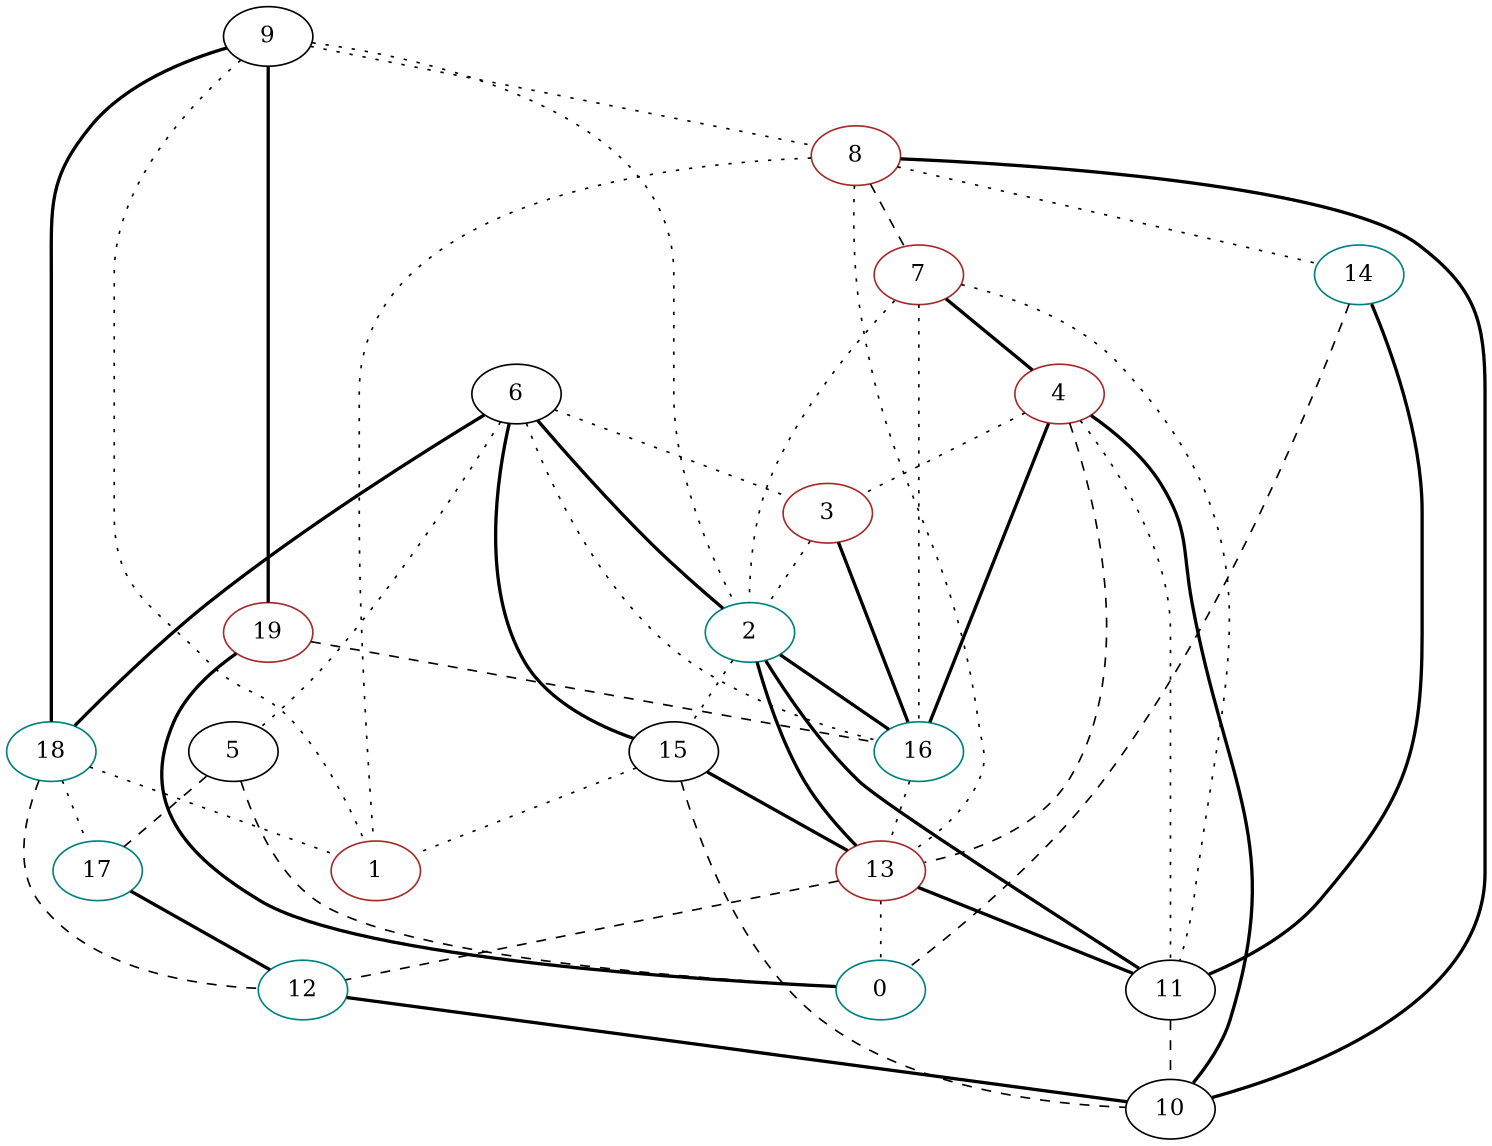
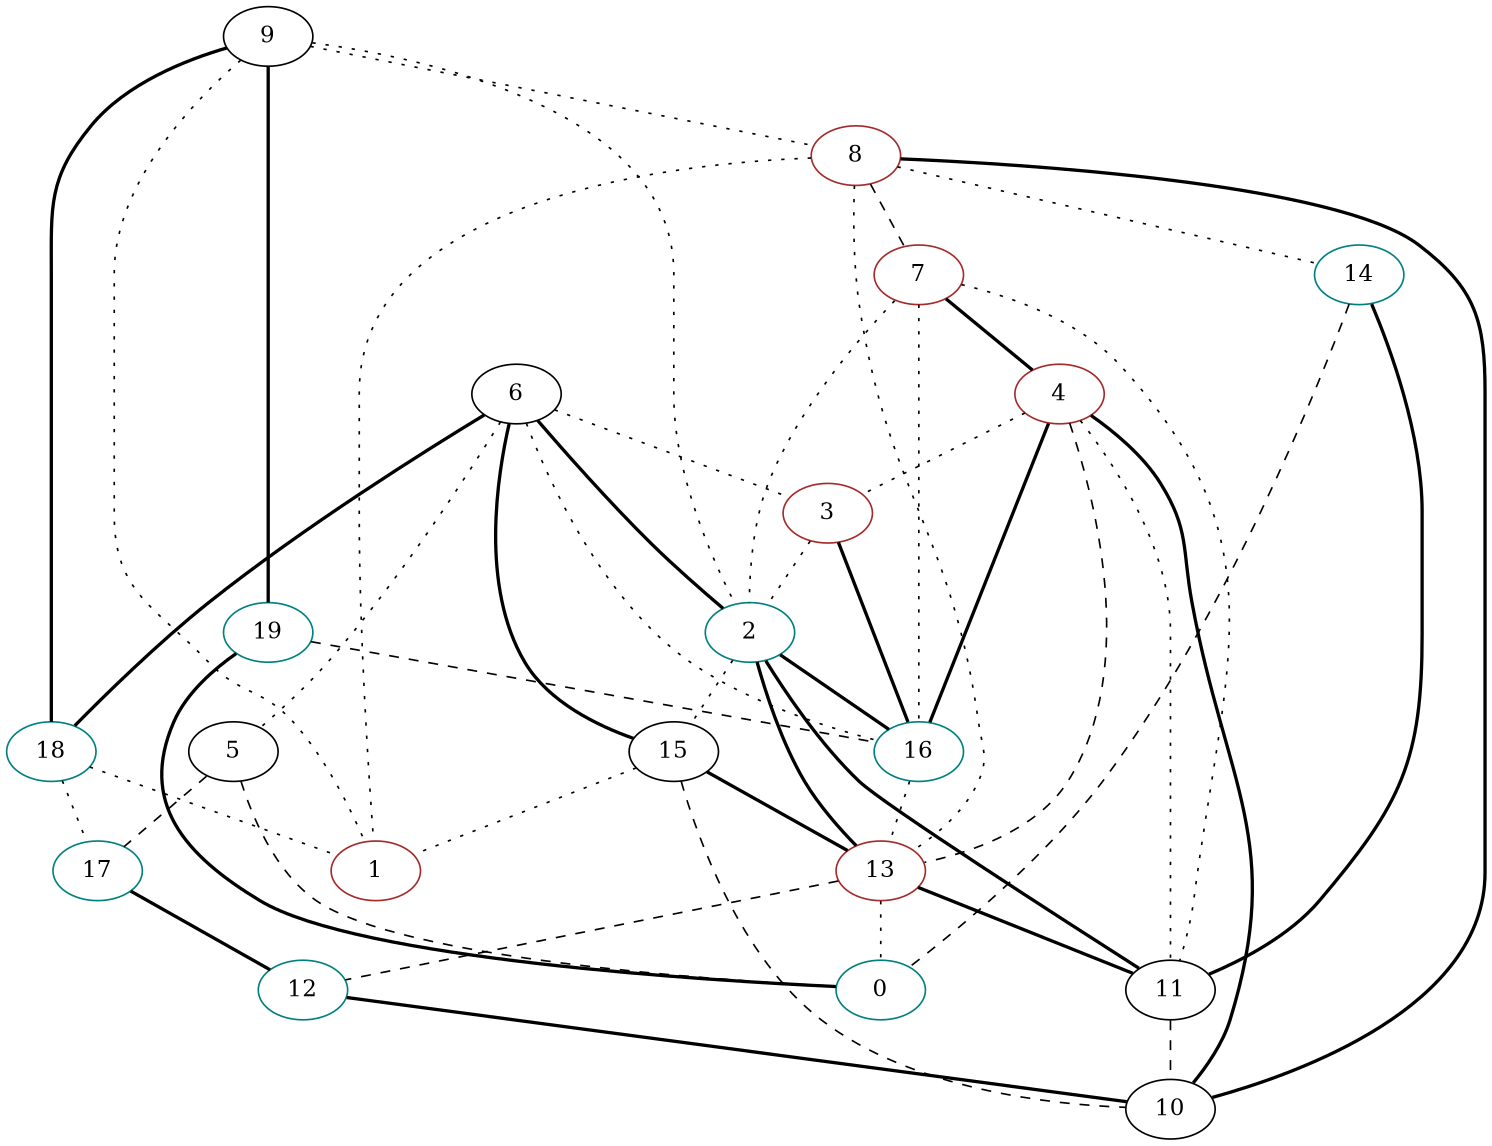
node "19": color brown -> teal
edge "18" -- "12": removed
